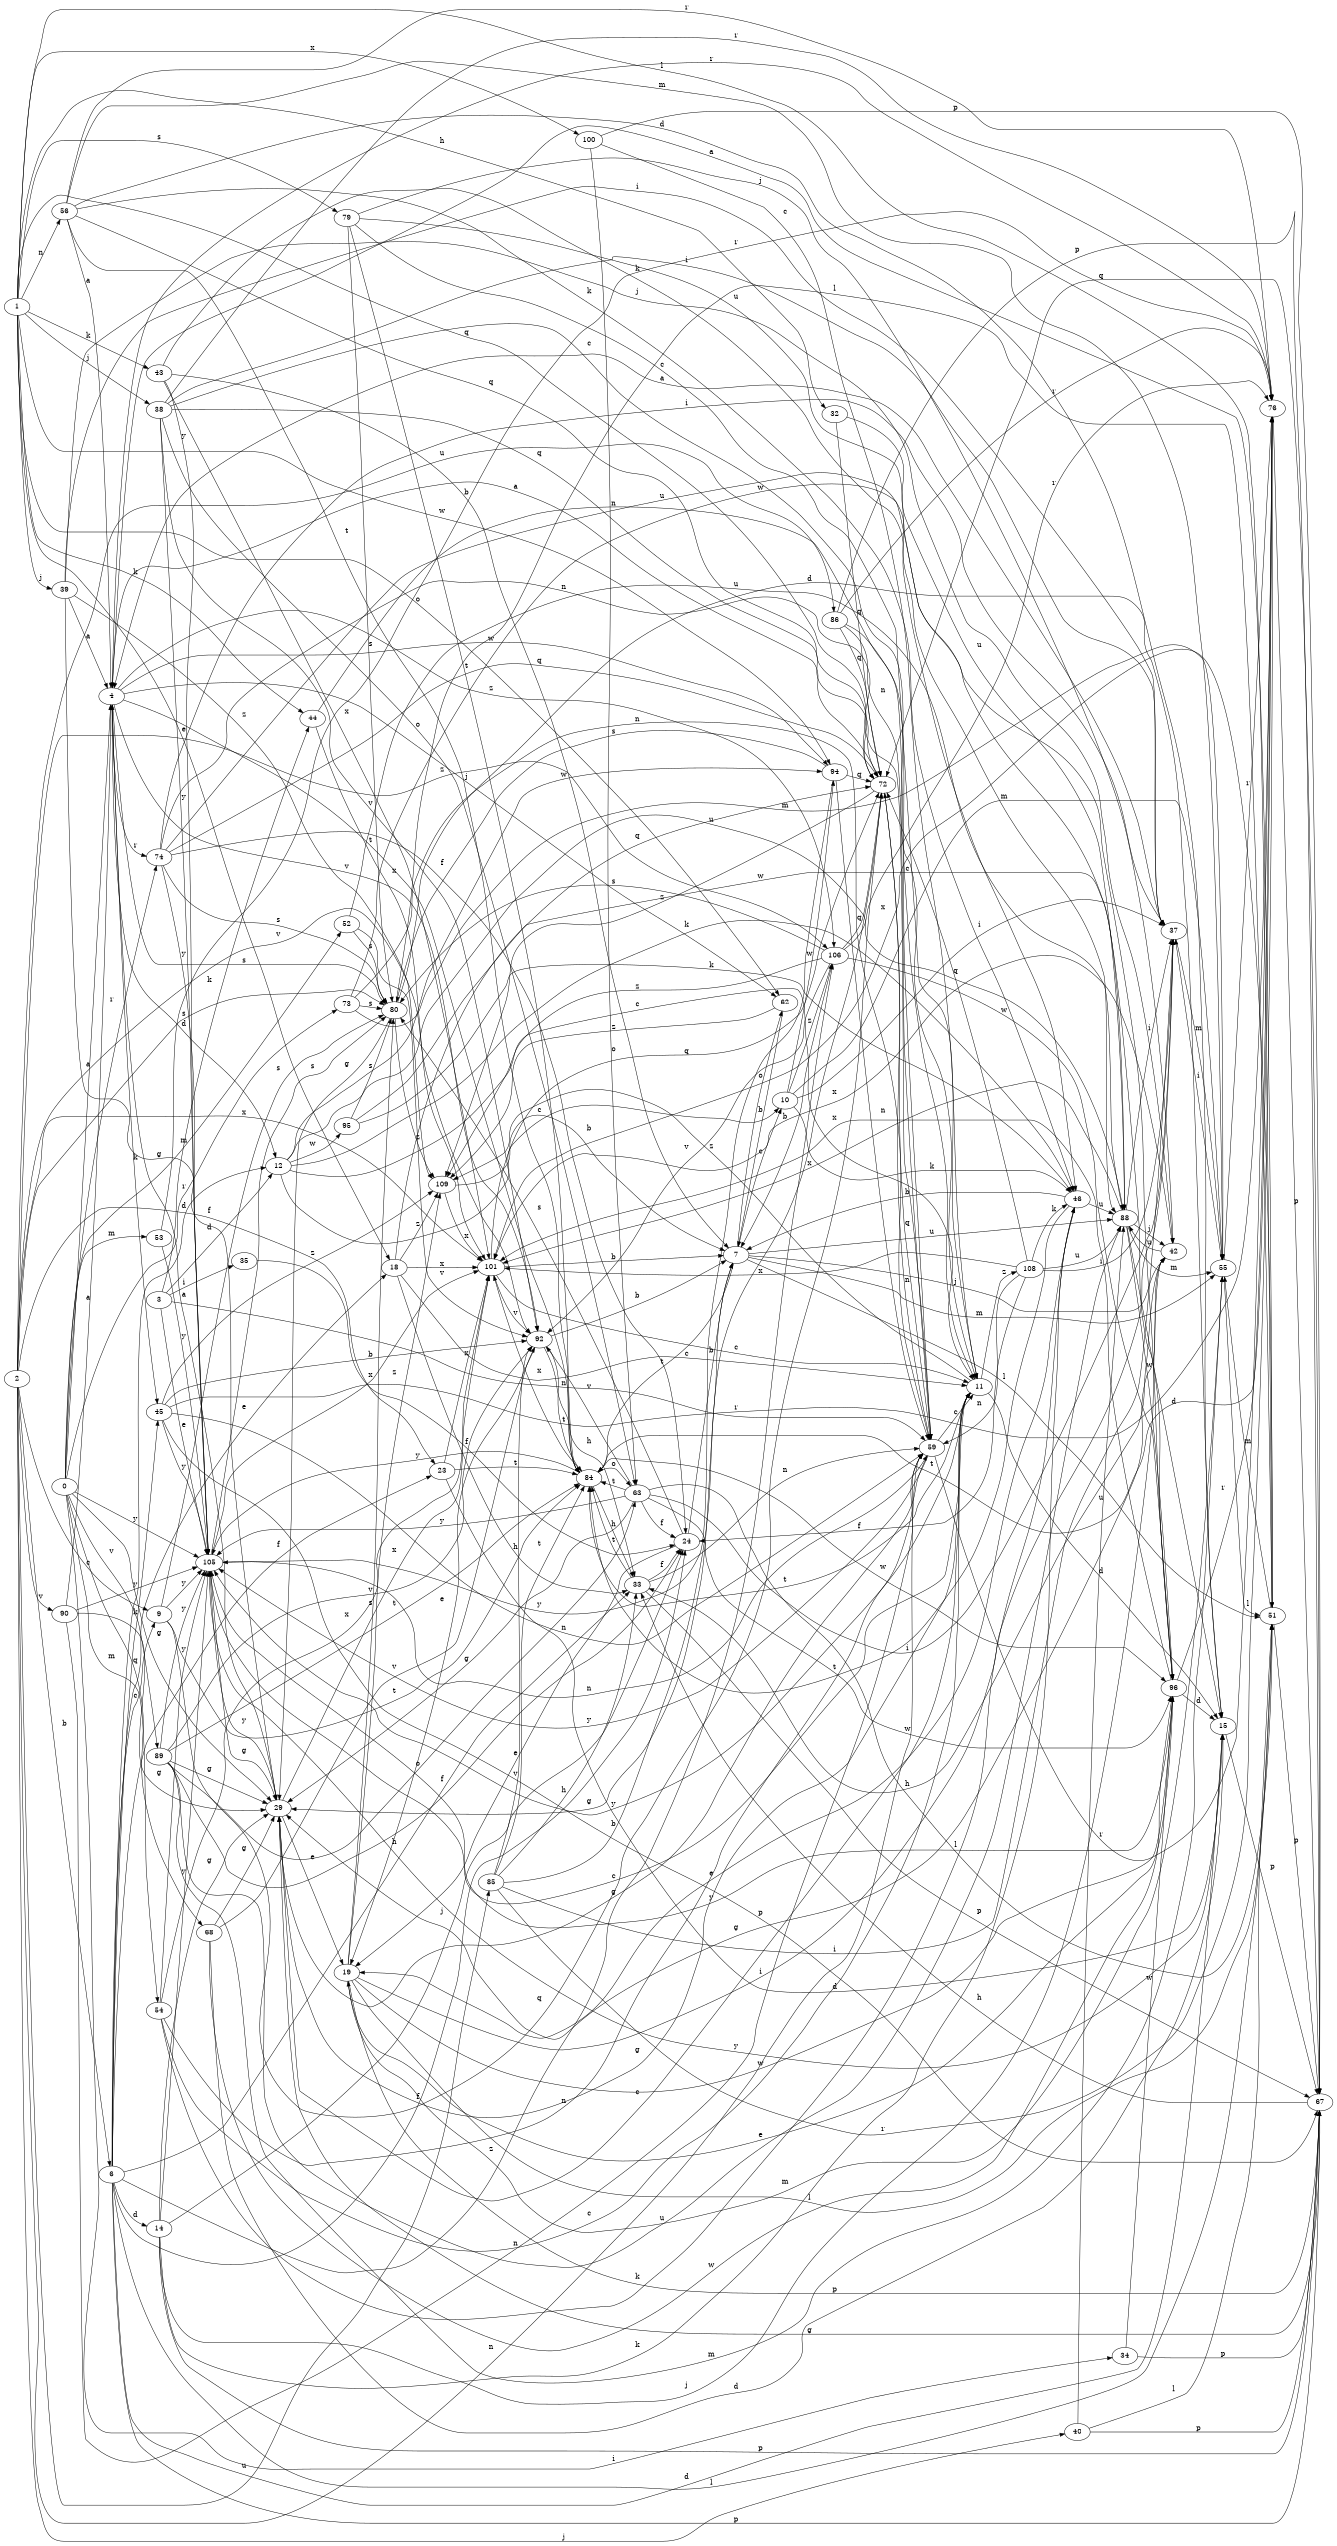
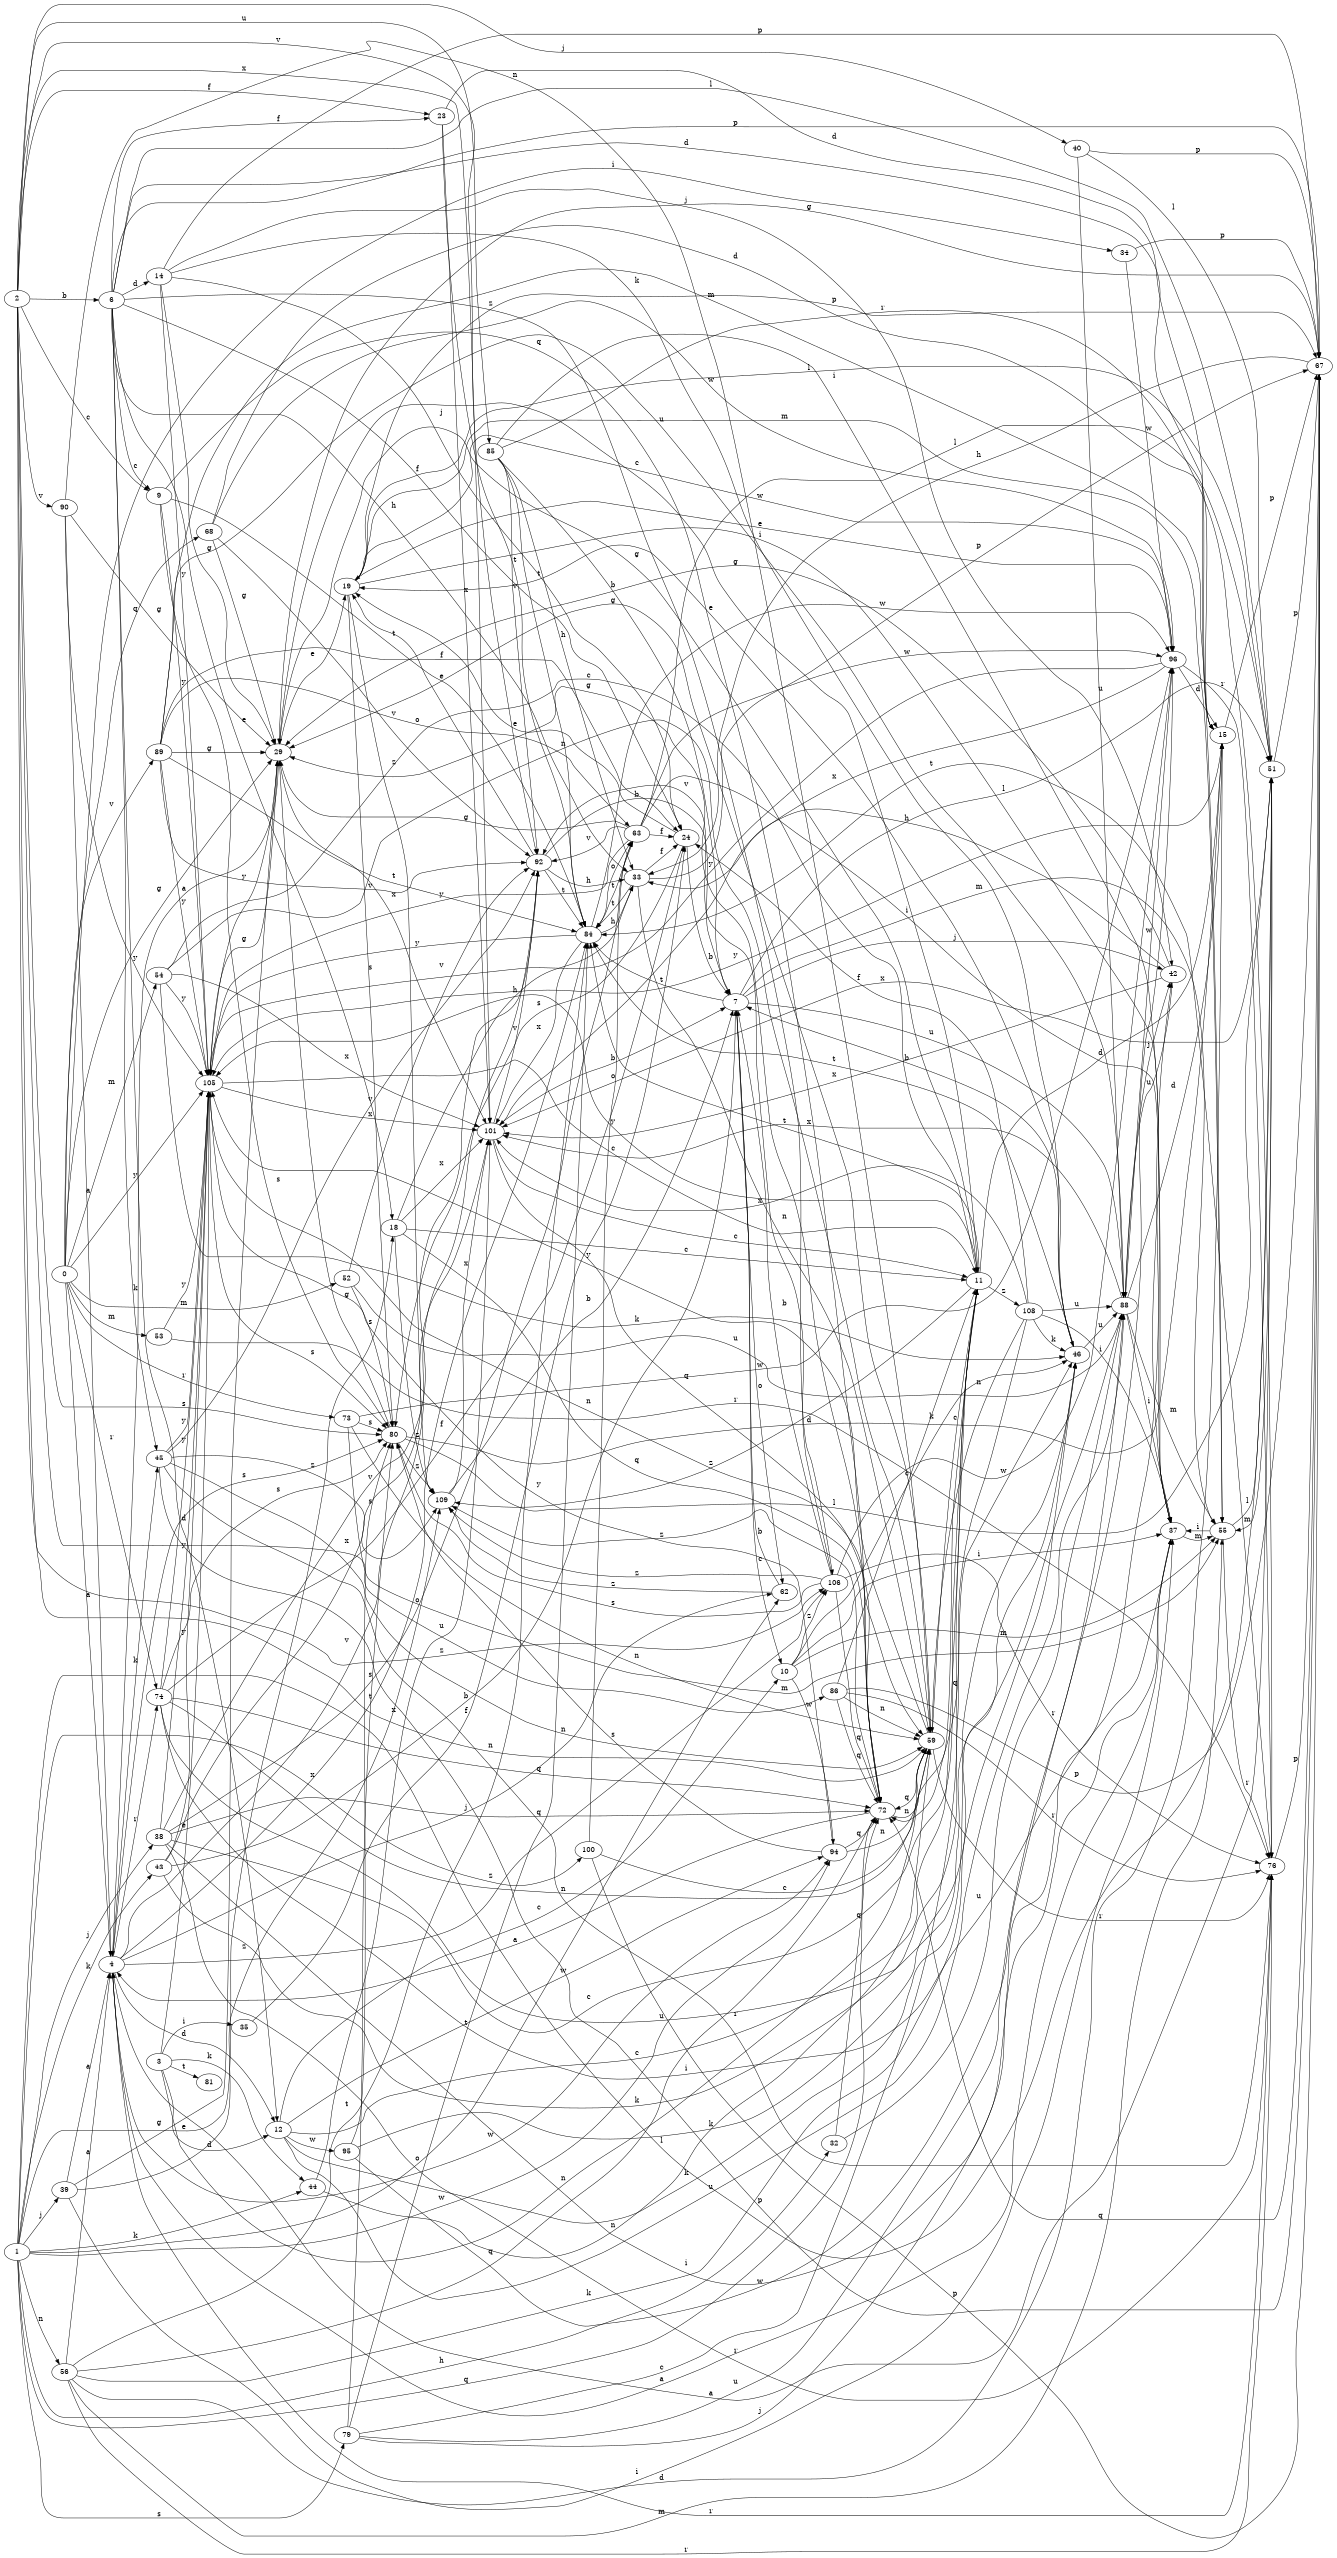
edge "39" -> "42": removed, label "j"
edge "45" -> "92": label "b" -> "v"
node "81": added
